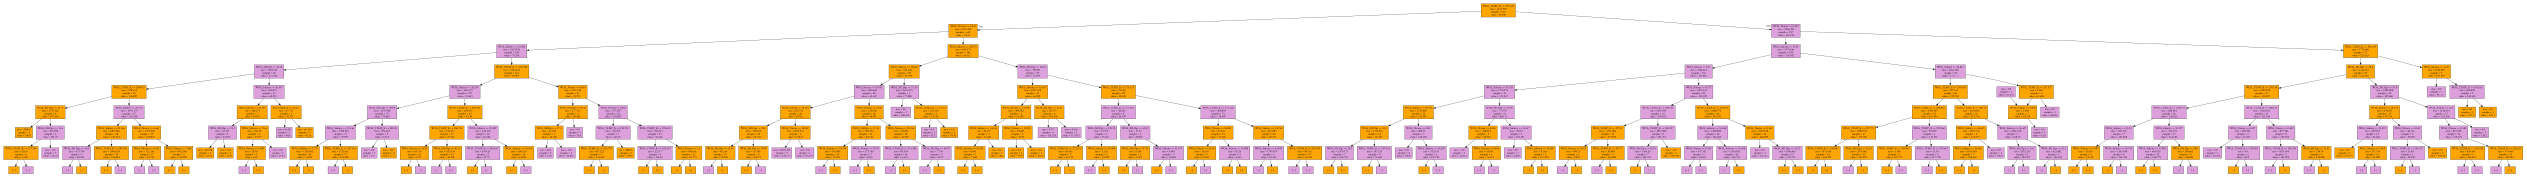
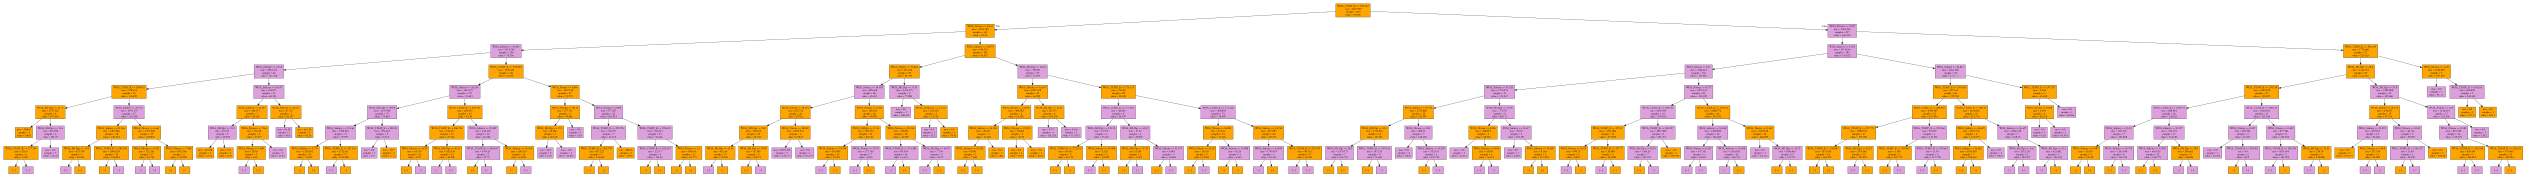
edge "mse = 0.0 samples = 1 value = 65.354" -> "WOA_Nitrate <= 0.068 mse = 2.499 samples = 2 value = 63.118": reversed
node "WOA_MLDpt <= 4.95 mse = 473.798 samples = 5 value = 69.814": fillcolor plum -> orange
